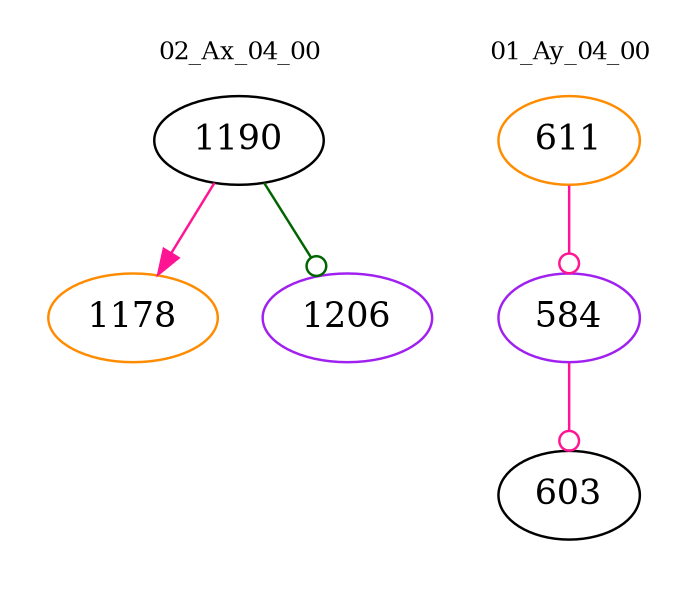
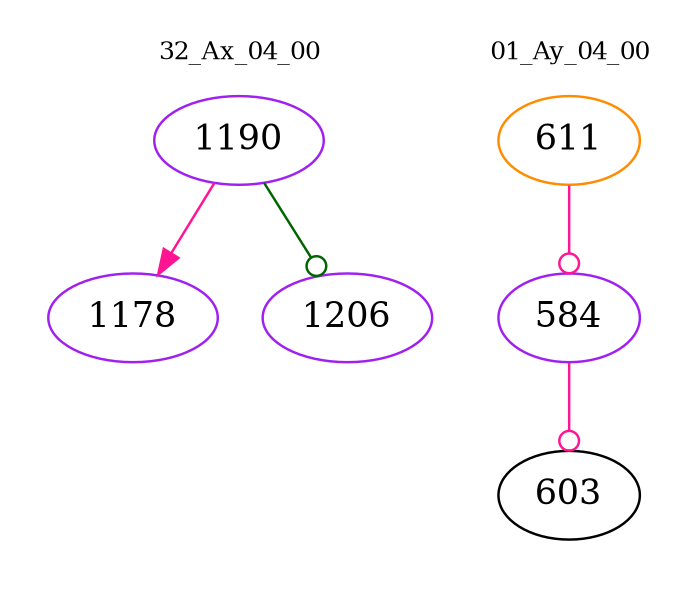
cluster "02_Ax_04_00": label "02_Ax_04_00" -> "32_Ax_04_00"
node "1190": color black -> purple
node "1178": color darkorange -> purple
